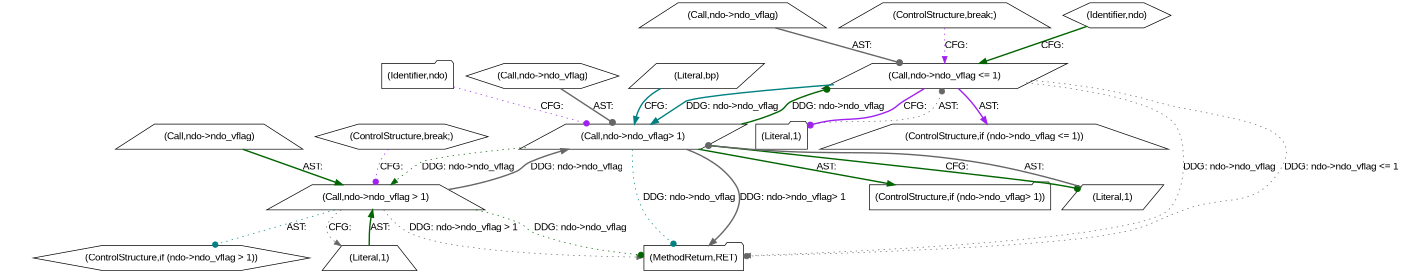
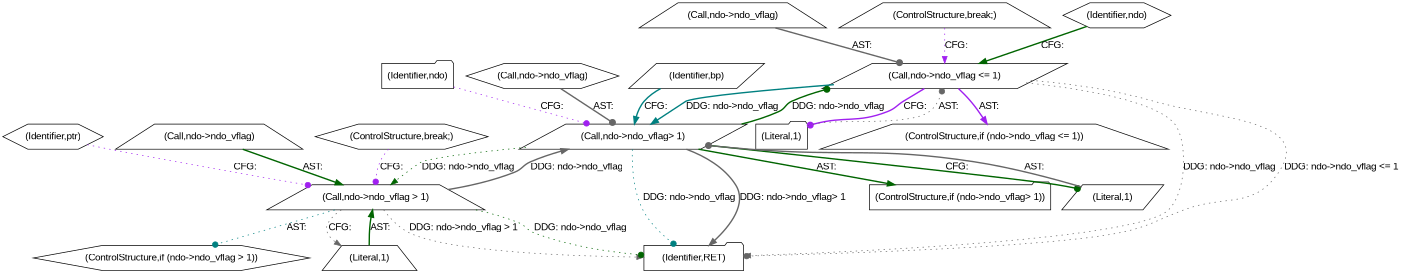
node "(Literal,bp)": label "(Literal,bp)" -> "(Identifier,bp)"
node "(Identifier,ptr)": added
node "(MethodReturn,RET)": label "(MethodReturn,RET)" -> "(Identifier,RET)"
